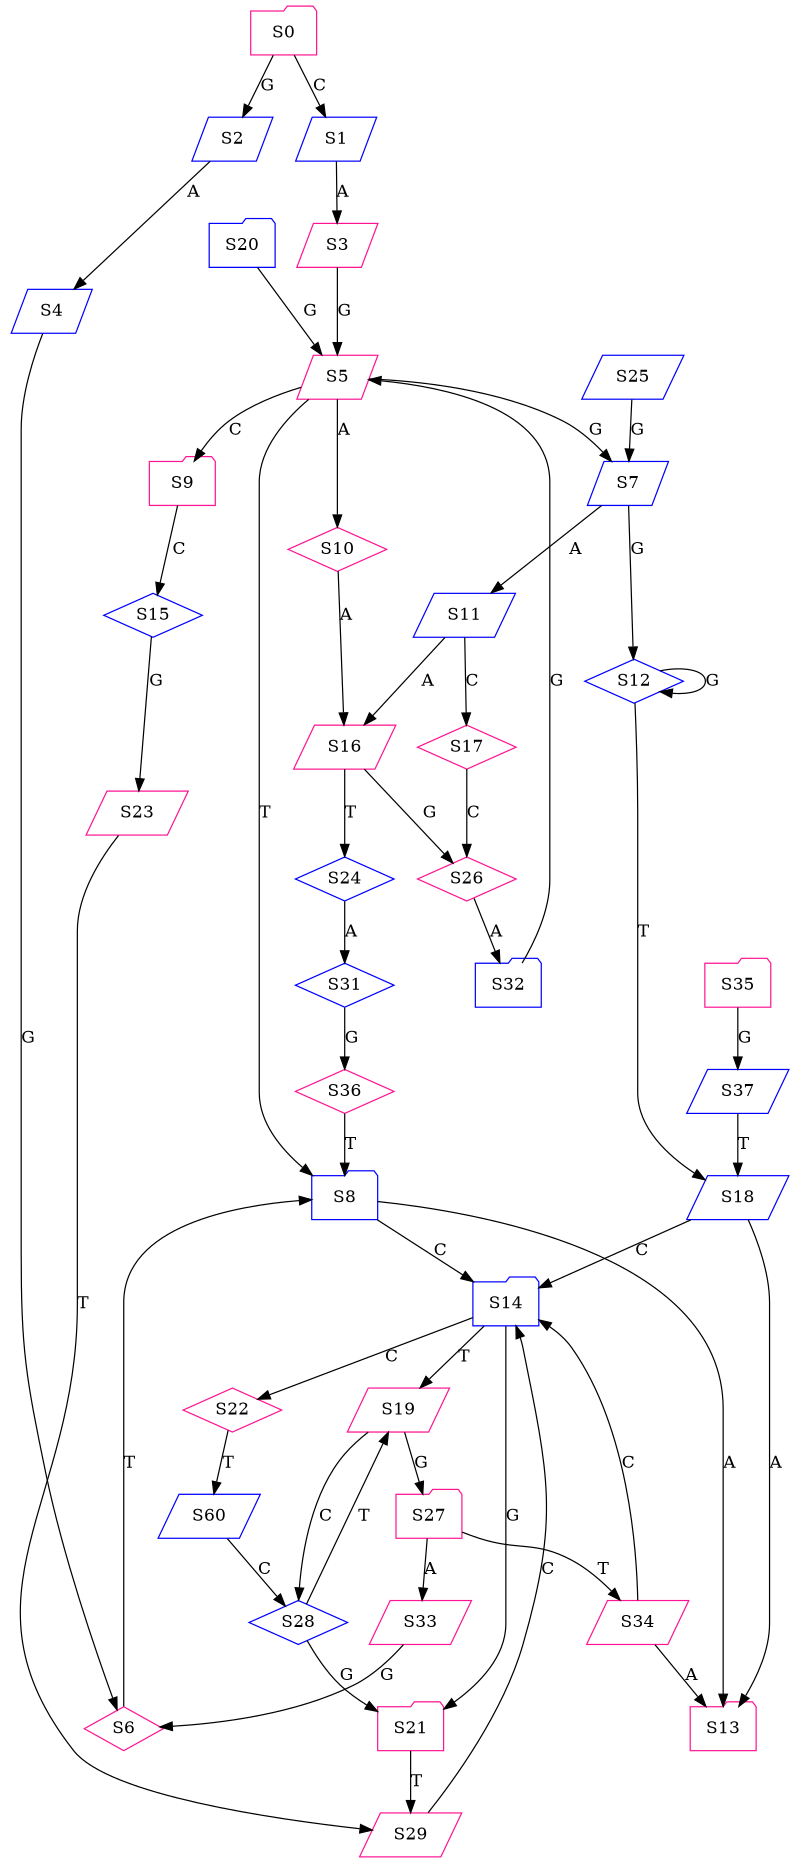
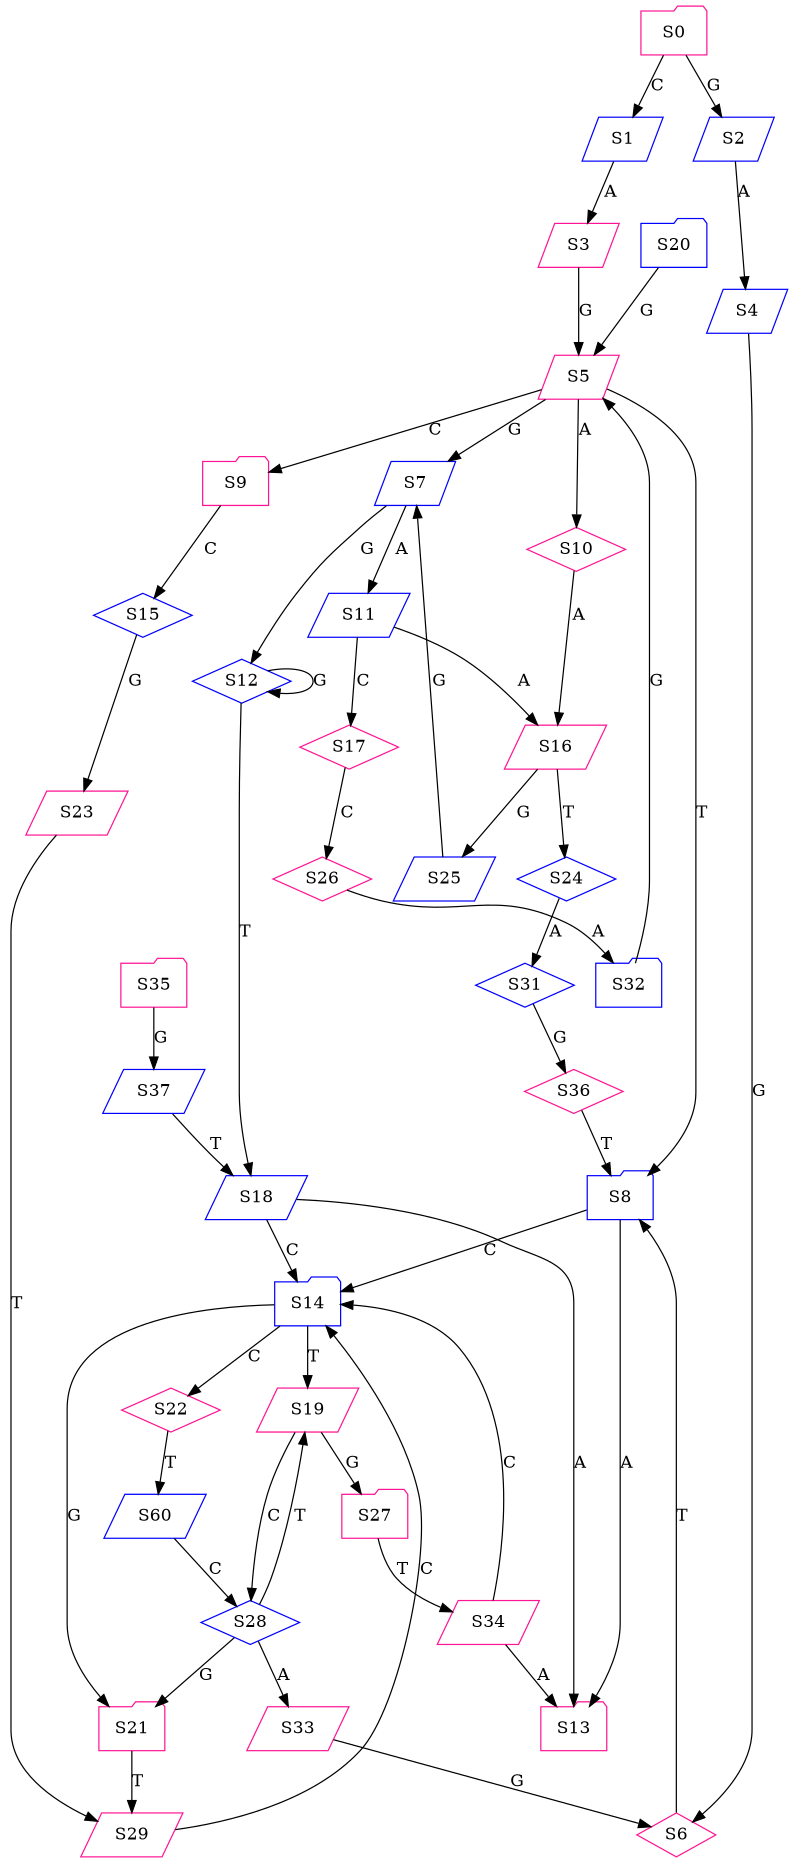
edge "S16" -> "S26": now "S16" -> "S25"
edge "S27" -> "S33": now "S28" -> "S33"
